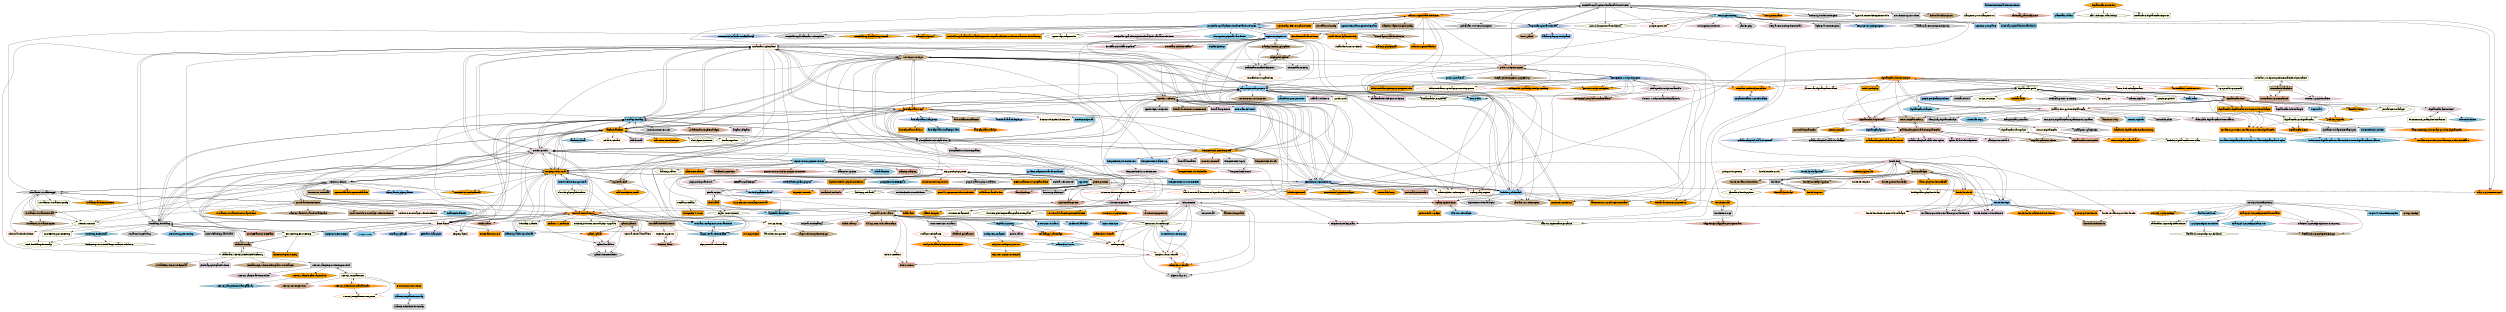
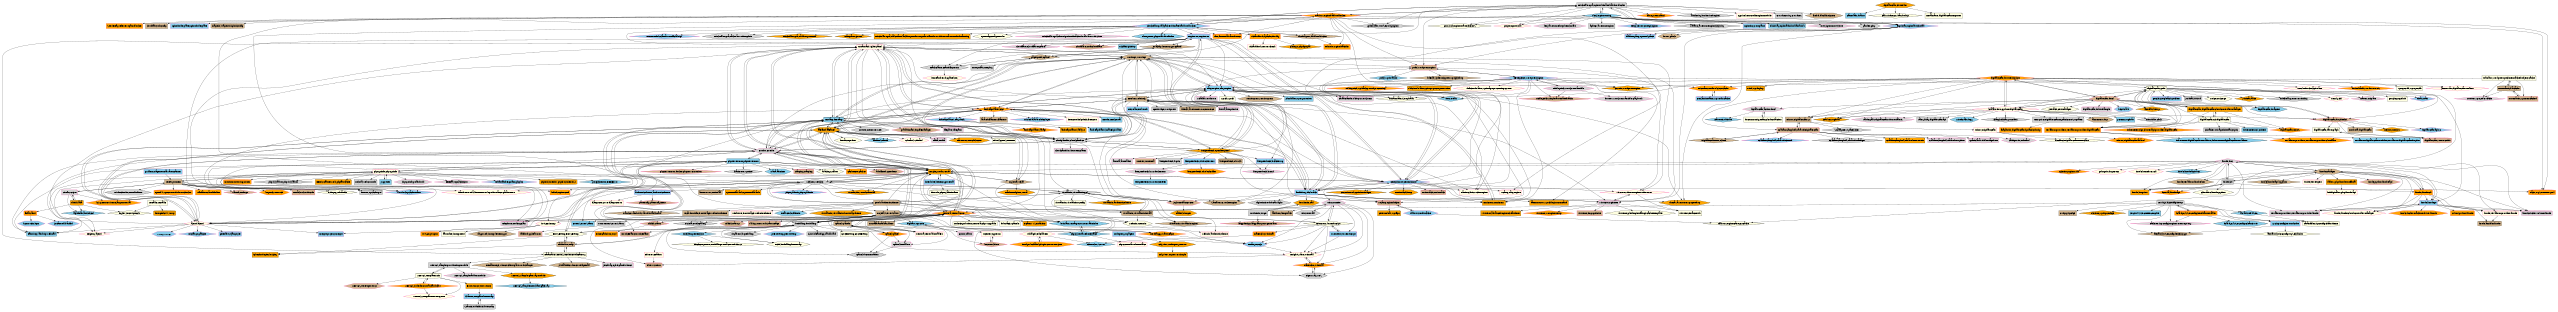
edge "webmin/webmin" -> "nikkiii/status": now "webmin/webmin" -> "authentic-theme/authentic-theme"
node "PetaByet/cdp": fillcolor lightyellow -> skyblue
